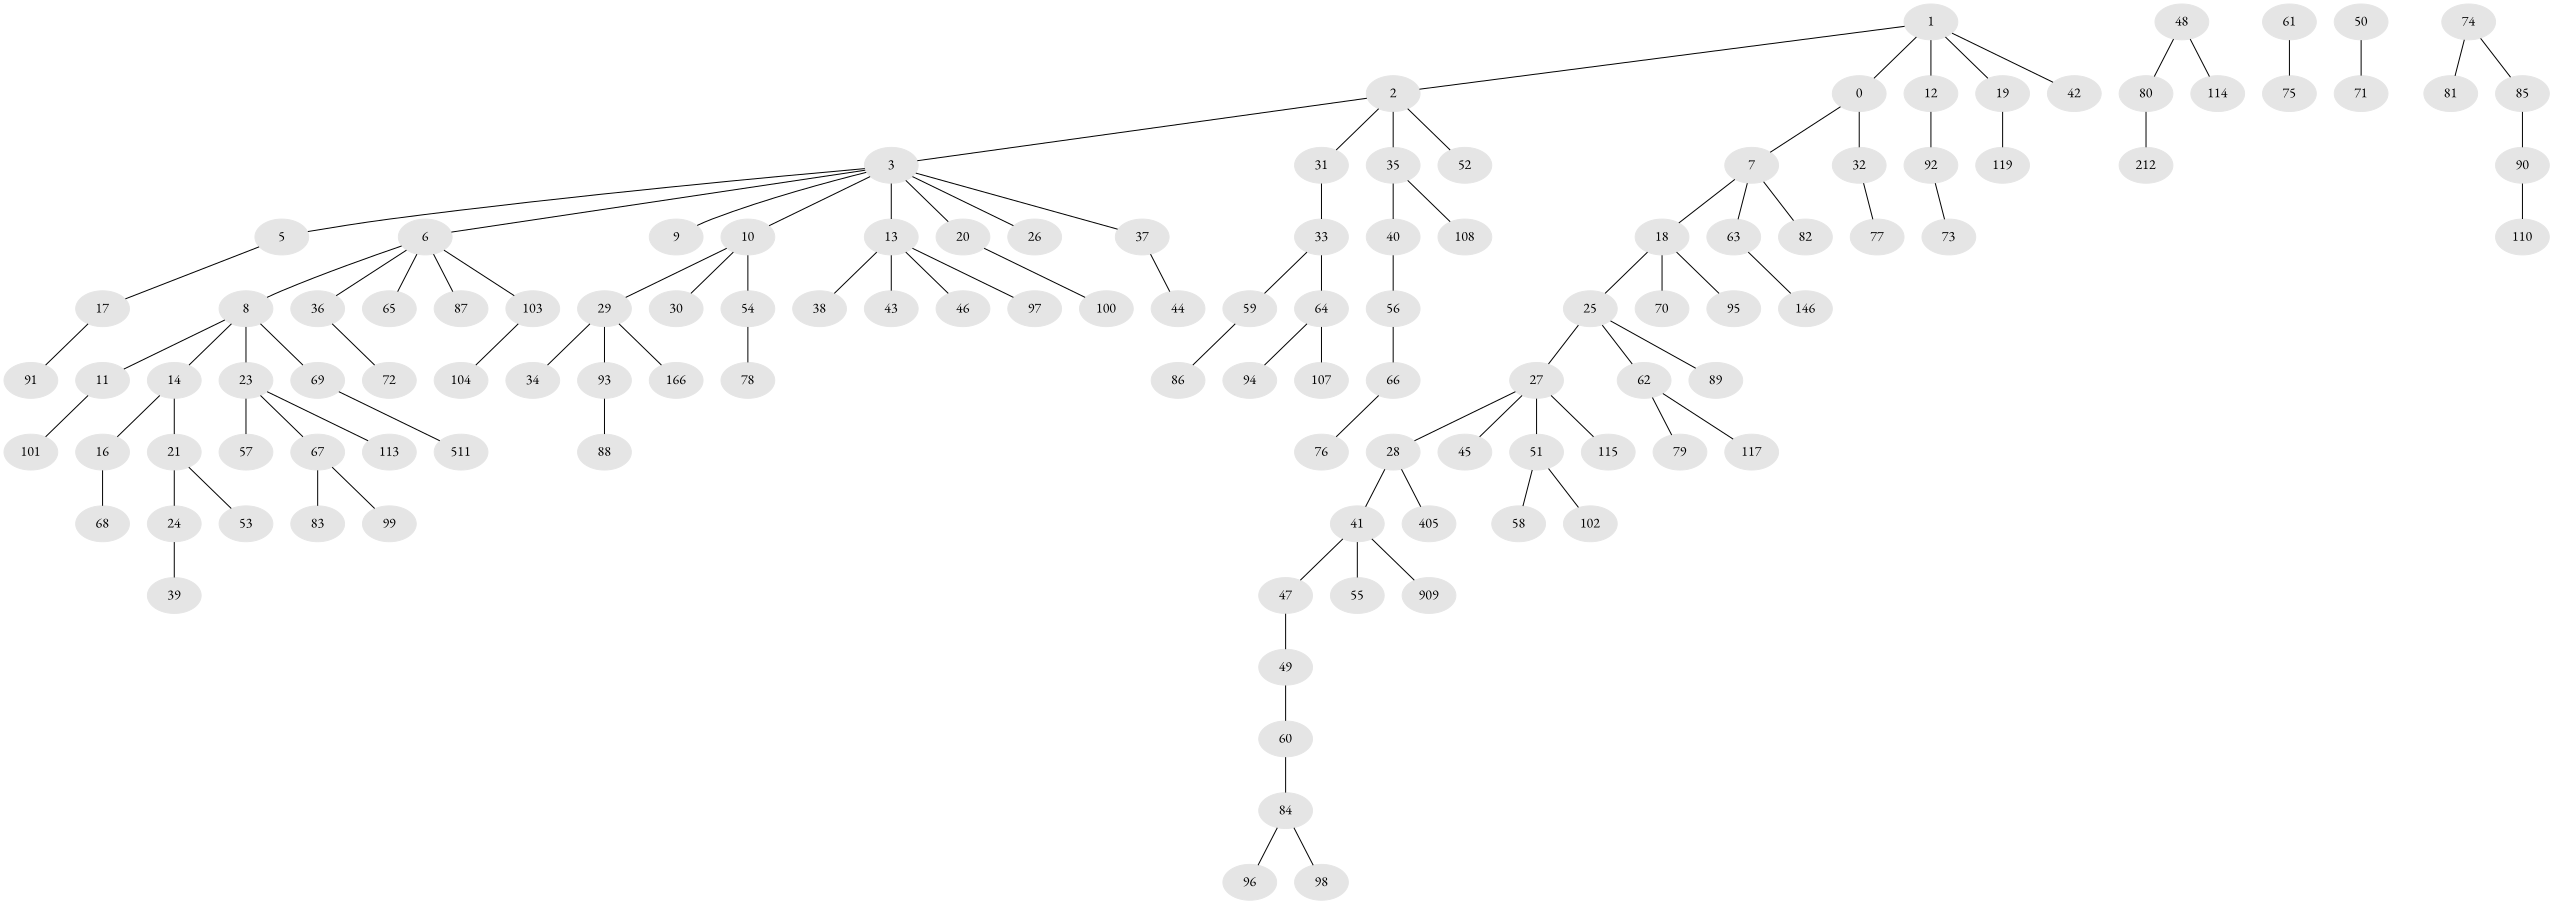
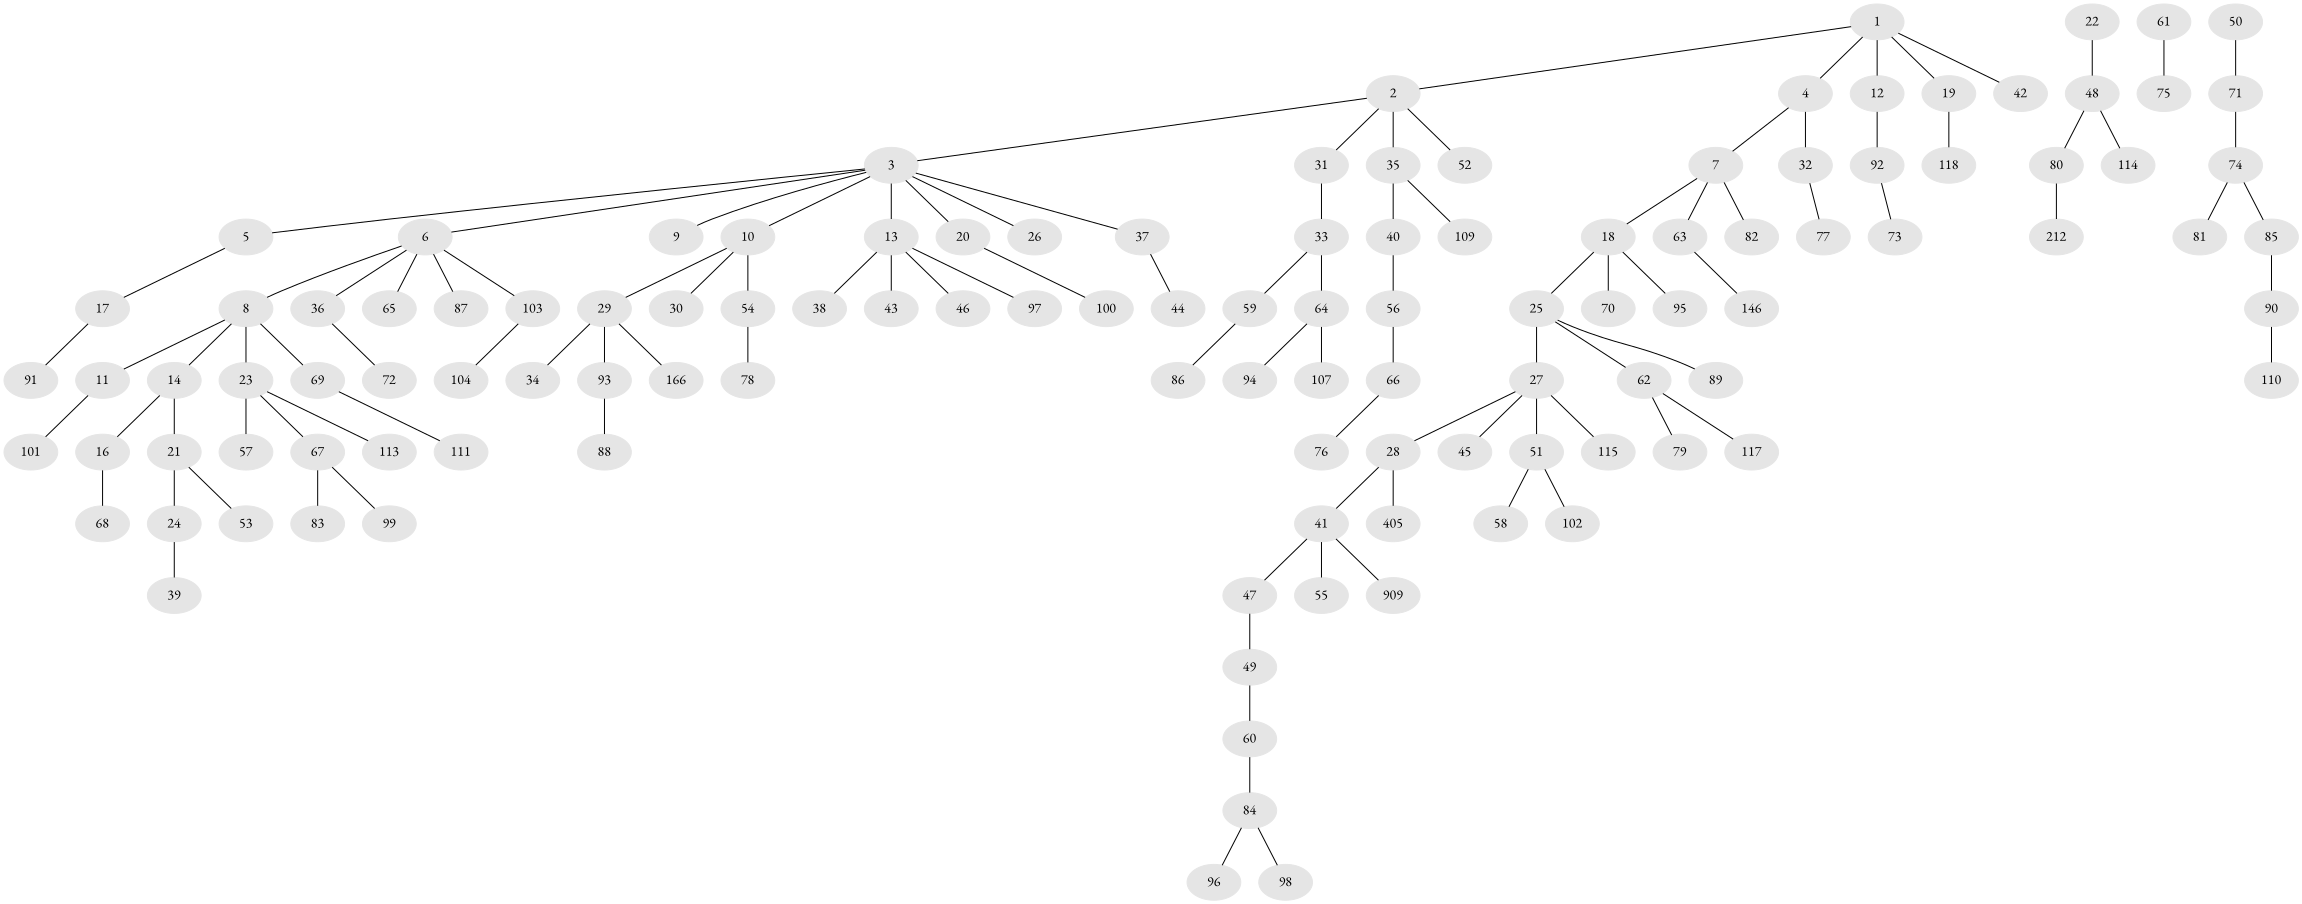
node "22": added
node "0": label "0" -> "4"
edge "71" -- "74": added
node "119": label "119" -> "118"
node "108": label "108" -> "109"
node "511": label "511" -> "111"
